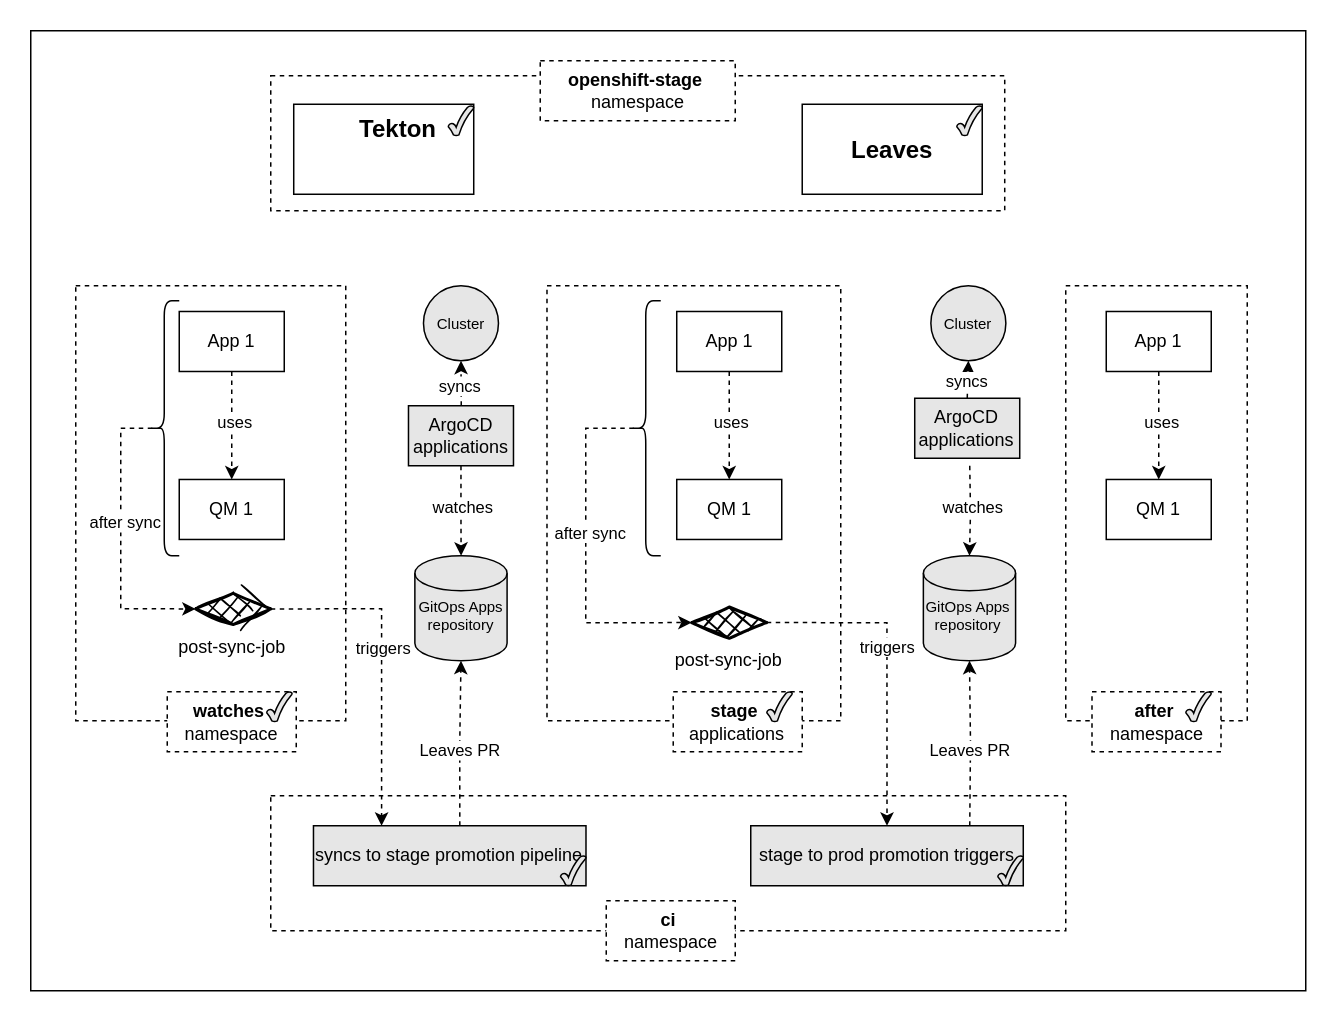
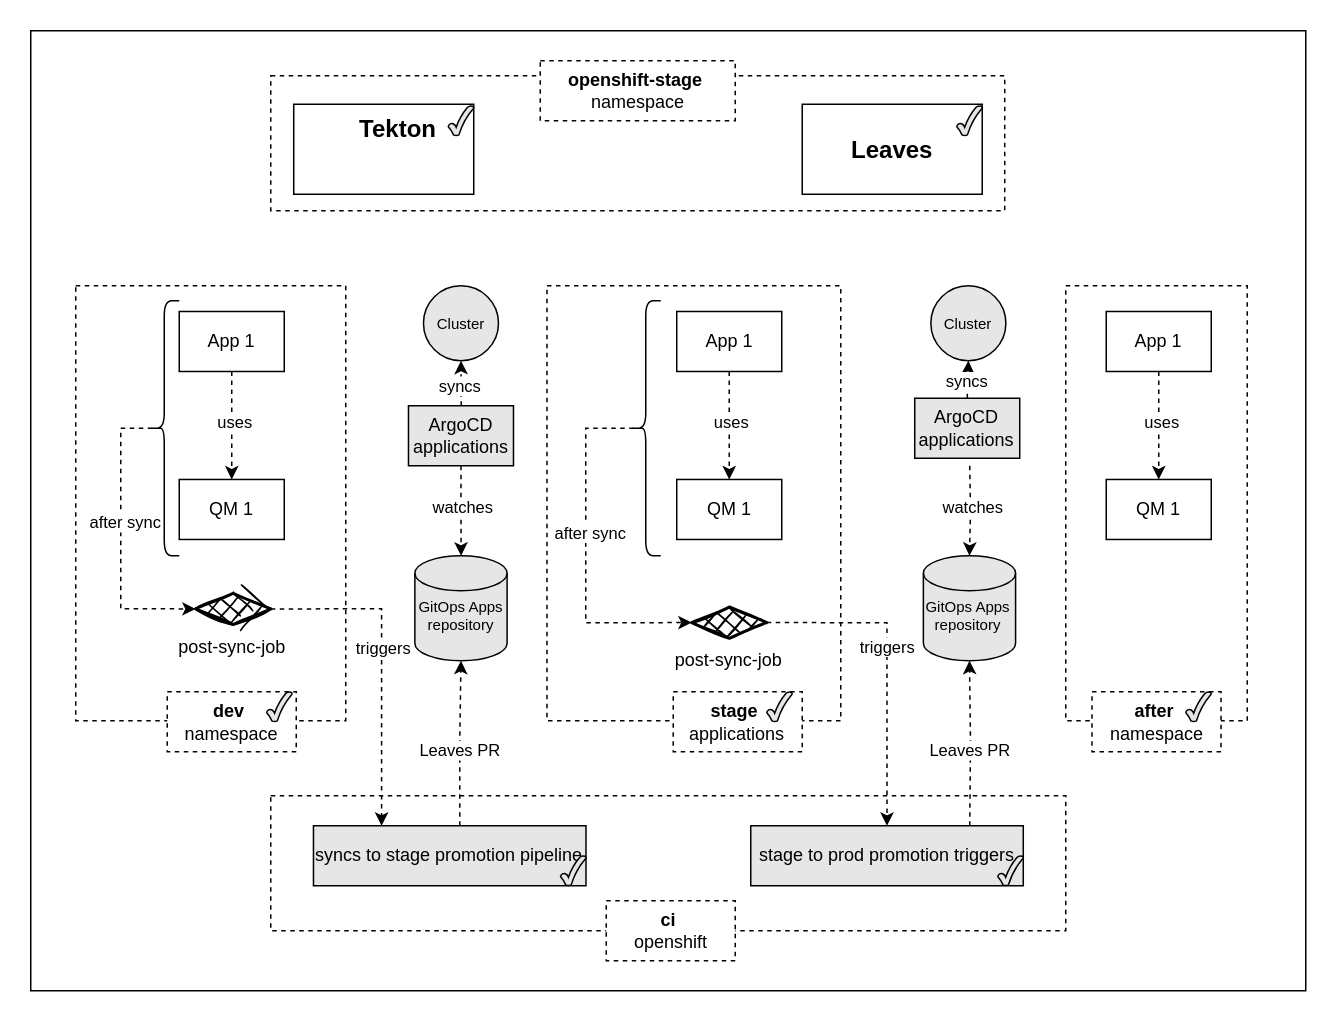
node "watches namespace": label "watches namespace" -> "dev namespace"
node "ci namespace": label "ci namespace" -> "ci openshift"
